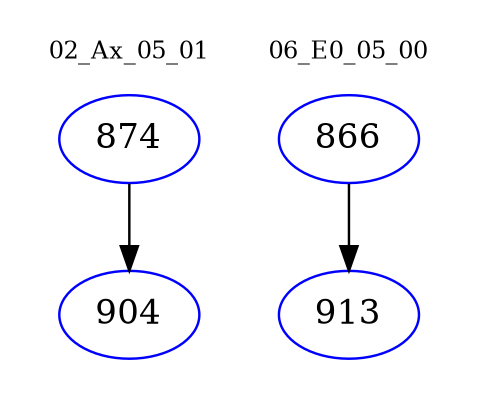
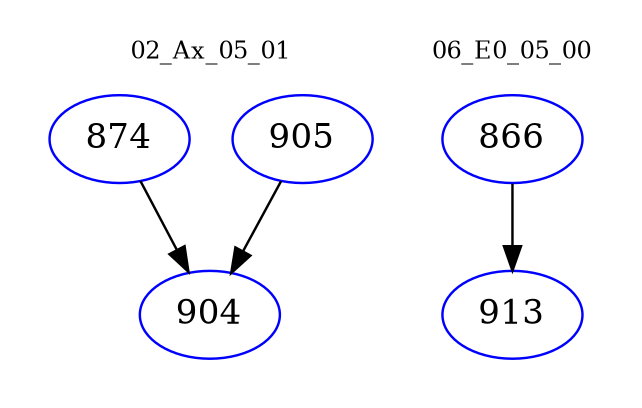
node "905": added
